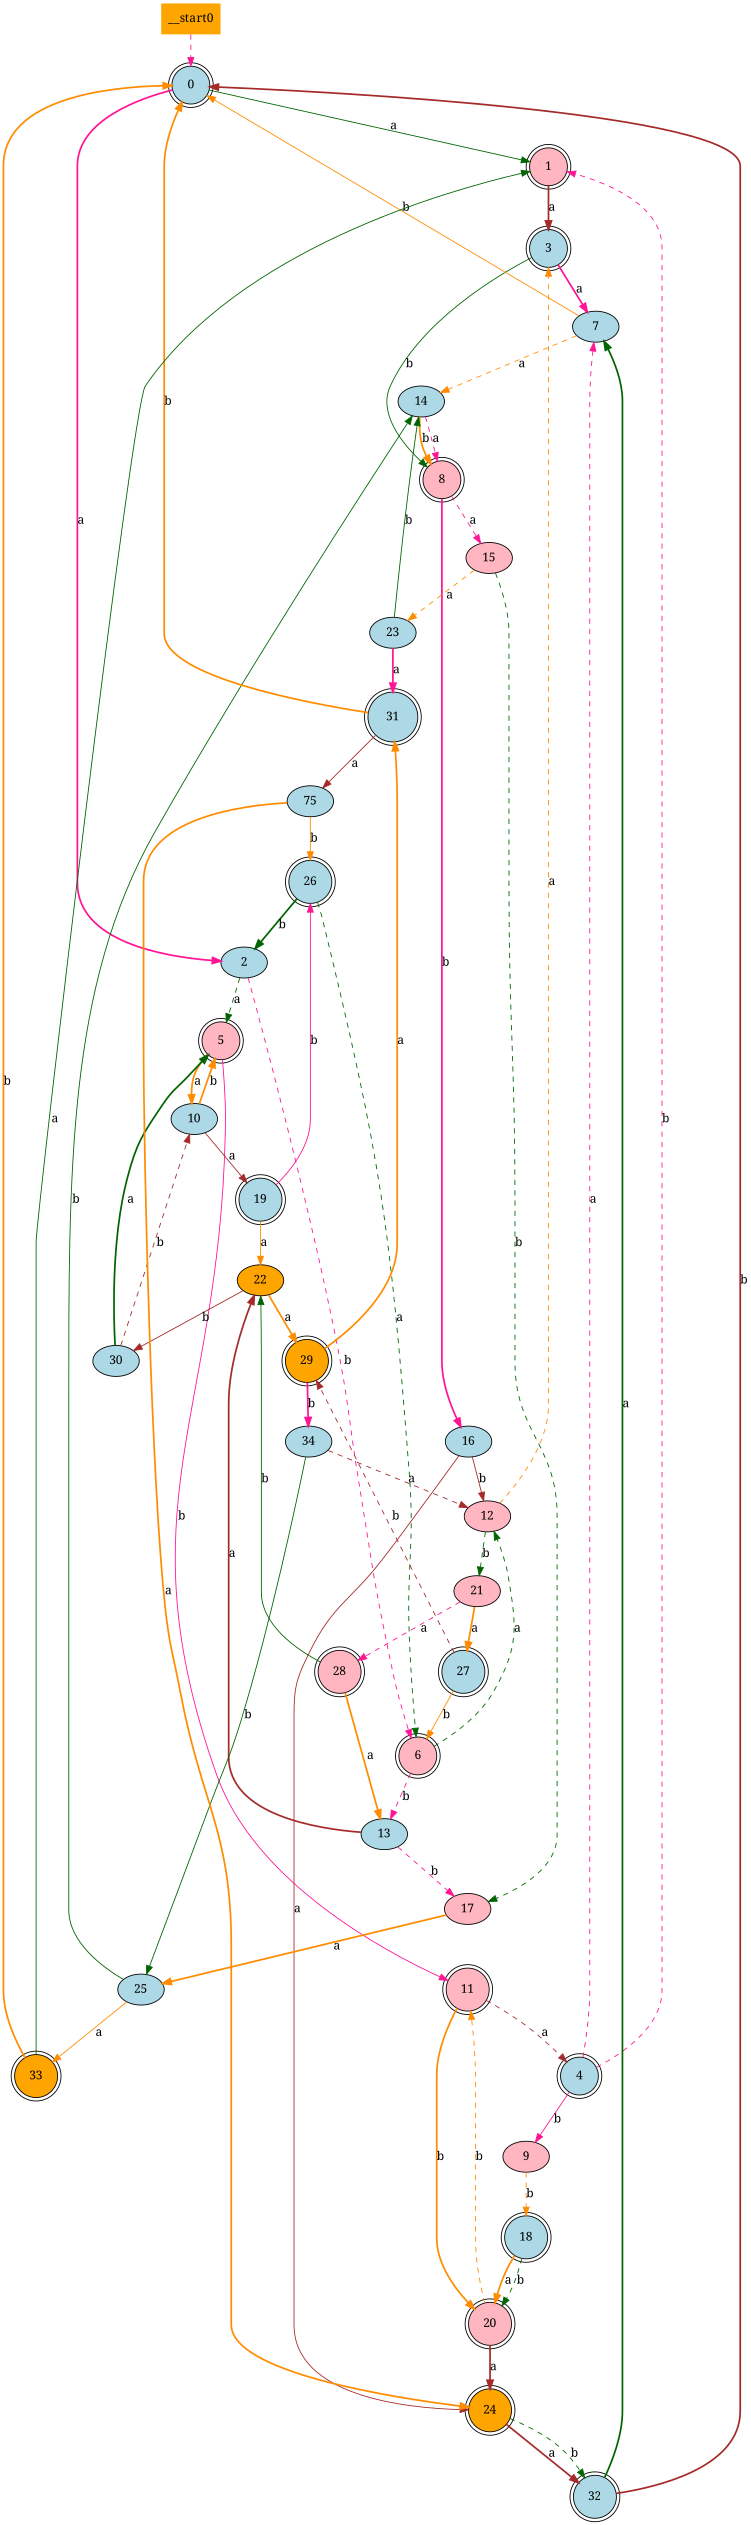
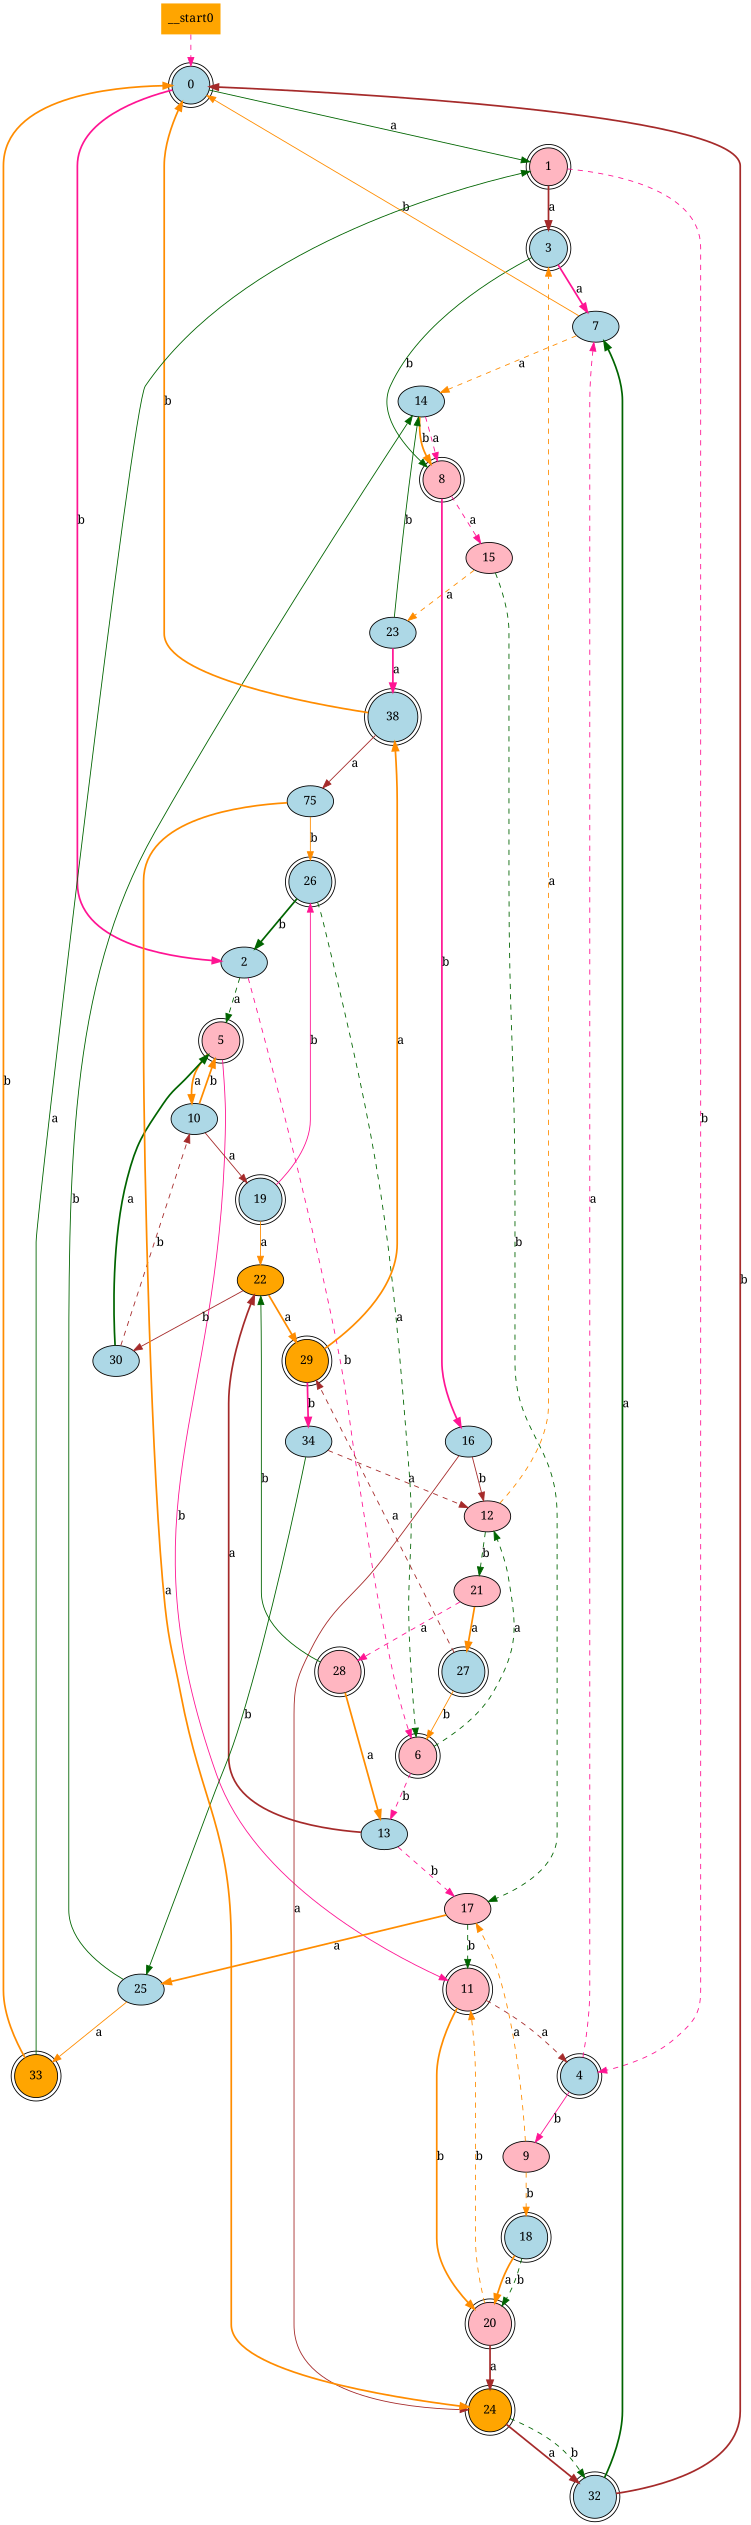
edge "0" -> "2": label "a" -> "b"
node "31": label "31" -> "38"
edge "4" -> "1": reversed
edge "27" -> "29": label "b" -> "a"
edge "17" -> "11": added, label "b"
edge "9" -> "17": added, label "a"
